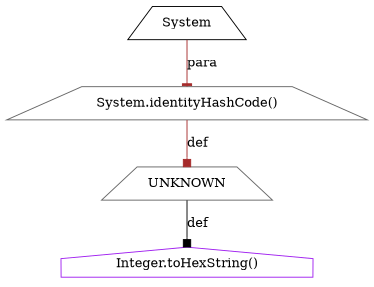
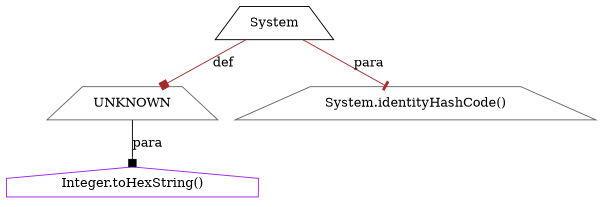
edge "System.identityHashCode()" -> "UNKNOWN": now "System" -> "UNKNOWN"
edge "UNKNOWN" -> "Integer.toHexString()": label "def" -> "para"
